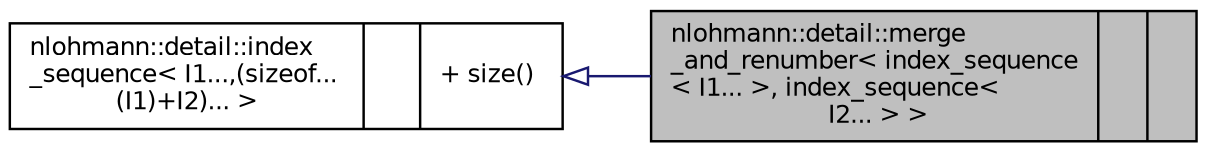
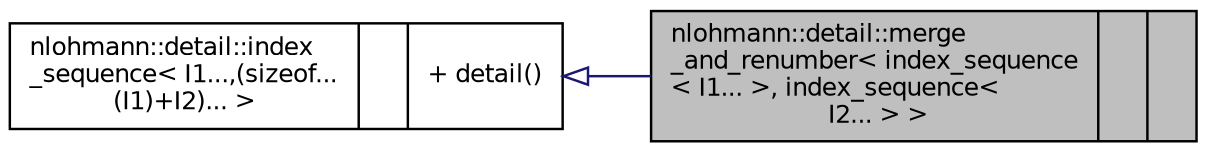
node "nlohmann::detail::index": text "+ size()" -> "+ detail()"
